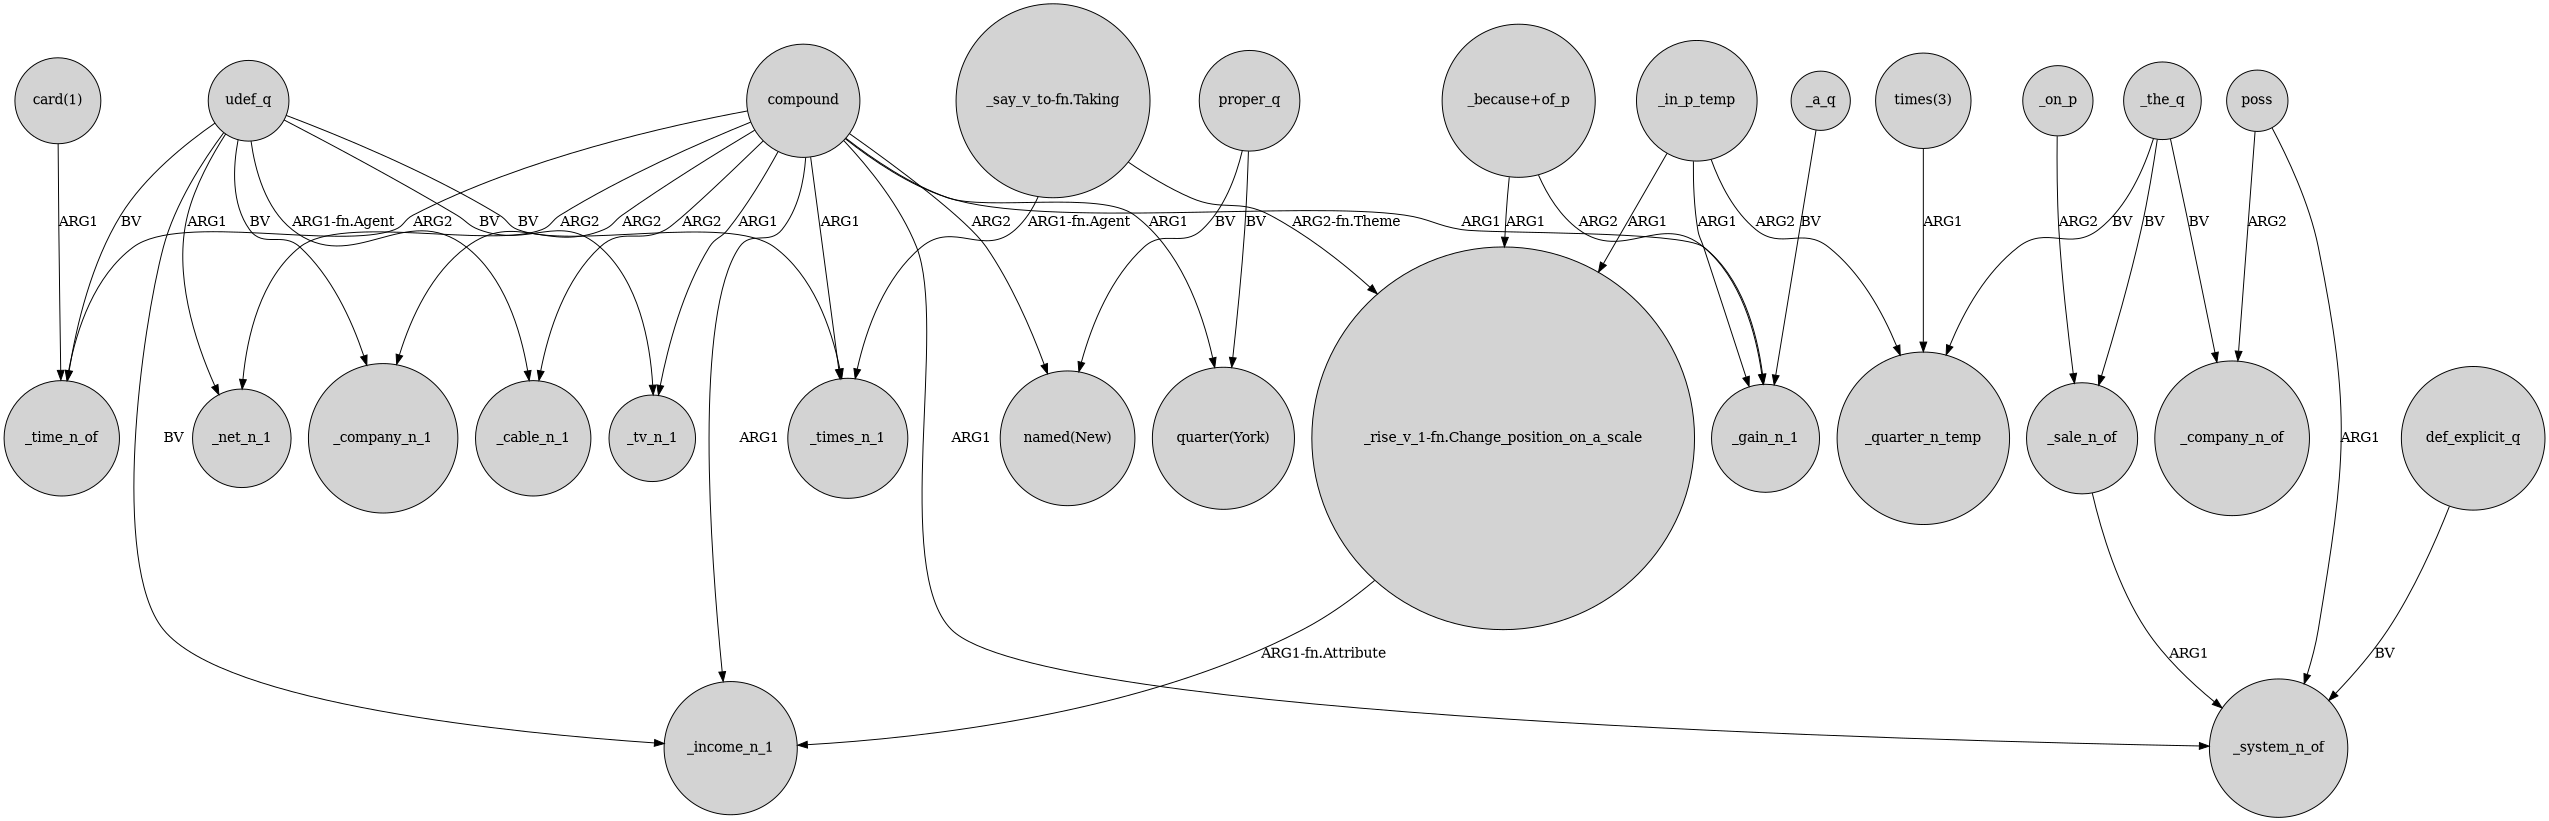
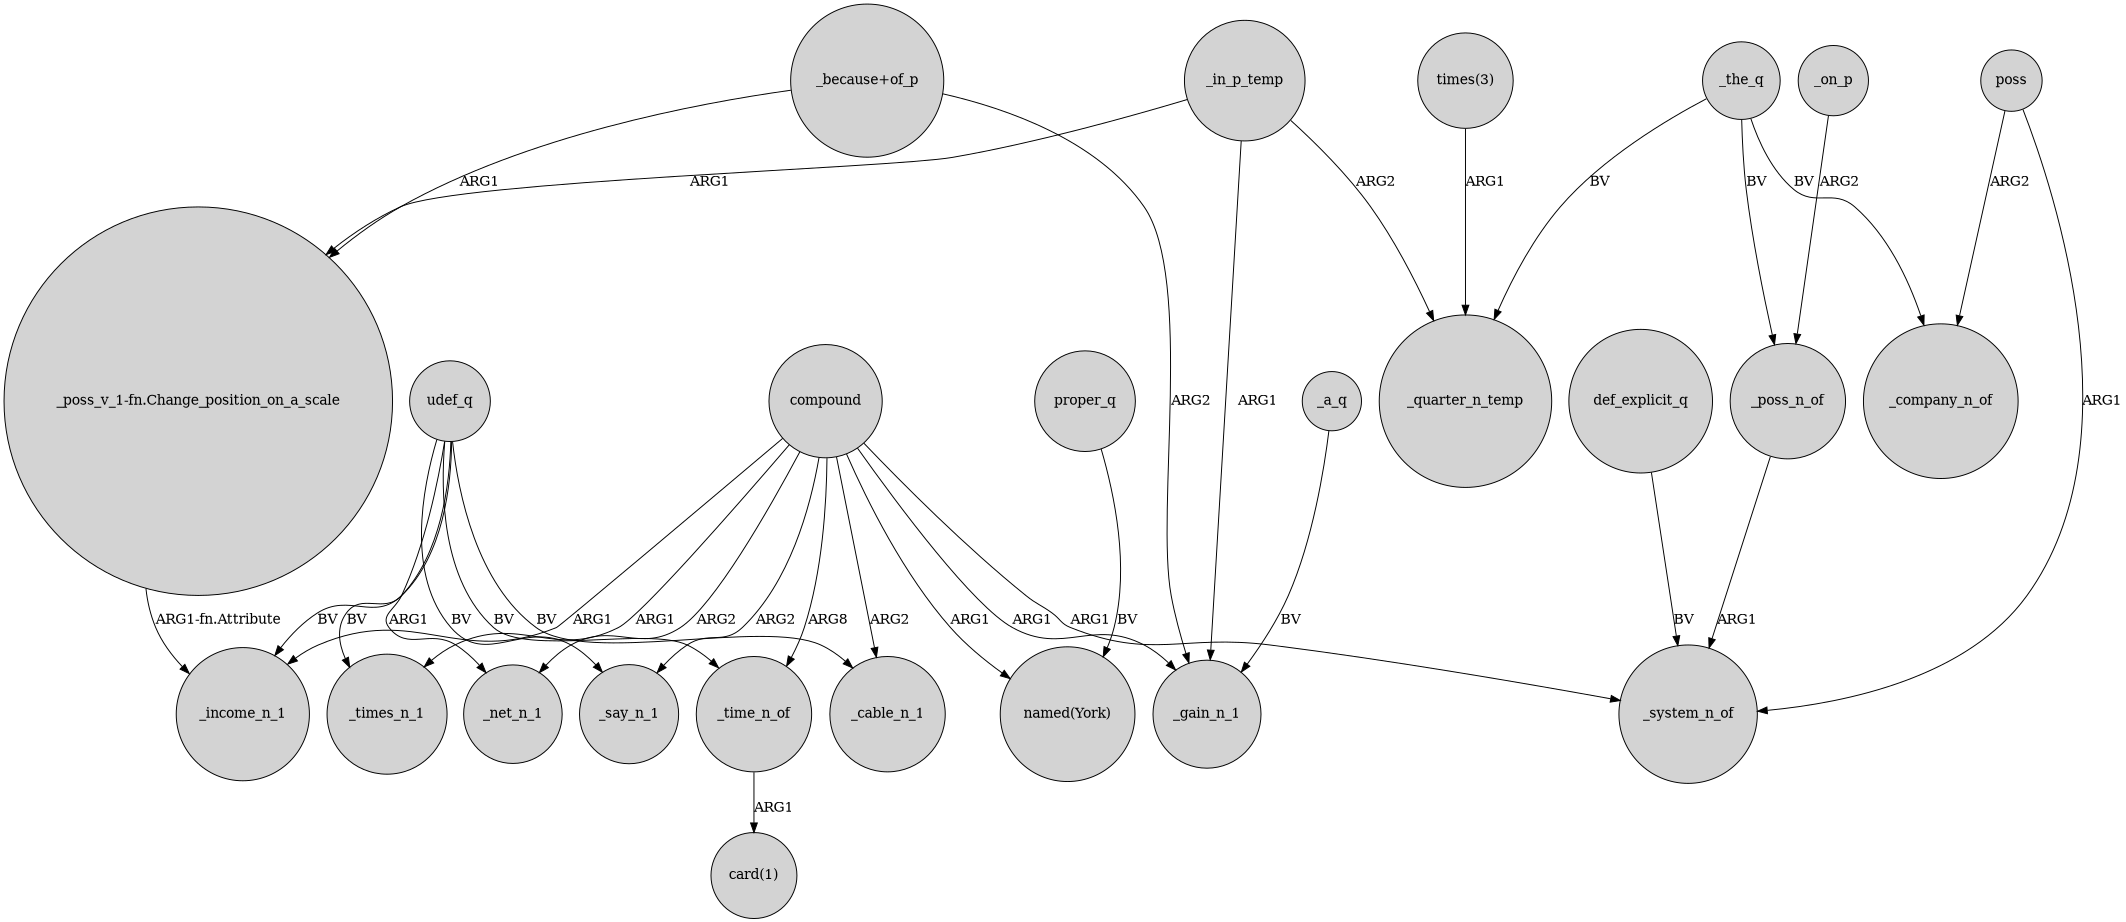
node "_say_v_to-fn.Taking": removed
edge "udef_q" -> "_cable_n_1": label "ARG1-fn.Agent" -> "BV"
edge "compound" -> "_time_n_of": label "ARG2" -> "ARG8"
edge "card(1)" -> "_time_n_of": reversed
node "_company_n_1": label "_company_n_1" -> "_say_n_1"
node "_tv_n_1": removed
node "named(New)": removed
node "quarter(York)": label "quarter(York)" -> "named(York)"
node "_rise_v_1-fn.Change_position_on_a_scale": label "_rise_v_1-fn.Change_position_on_a_scale" -> "_poss_v_1-fn.Change_position_on_a_scale"
node "_sale_n_of": label "_sale_n_of" -> "_poss_n_of"
